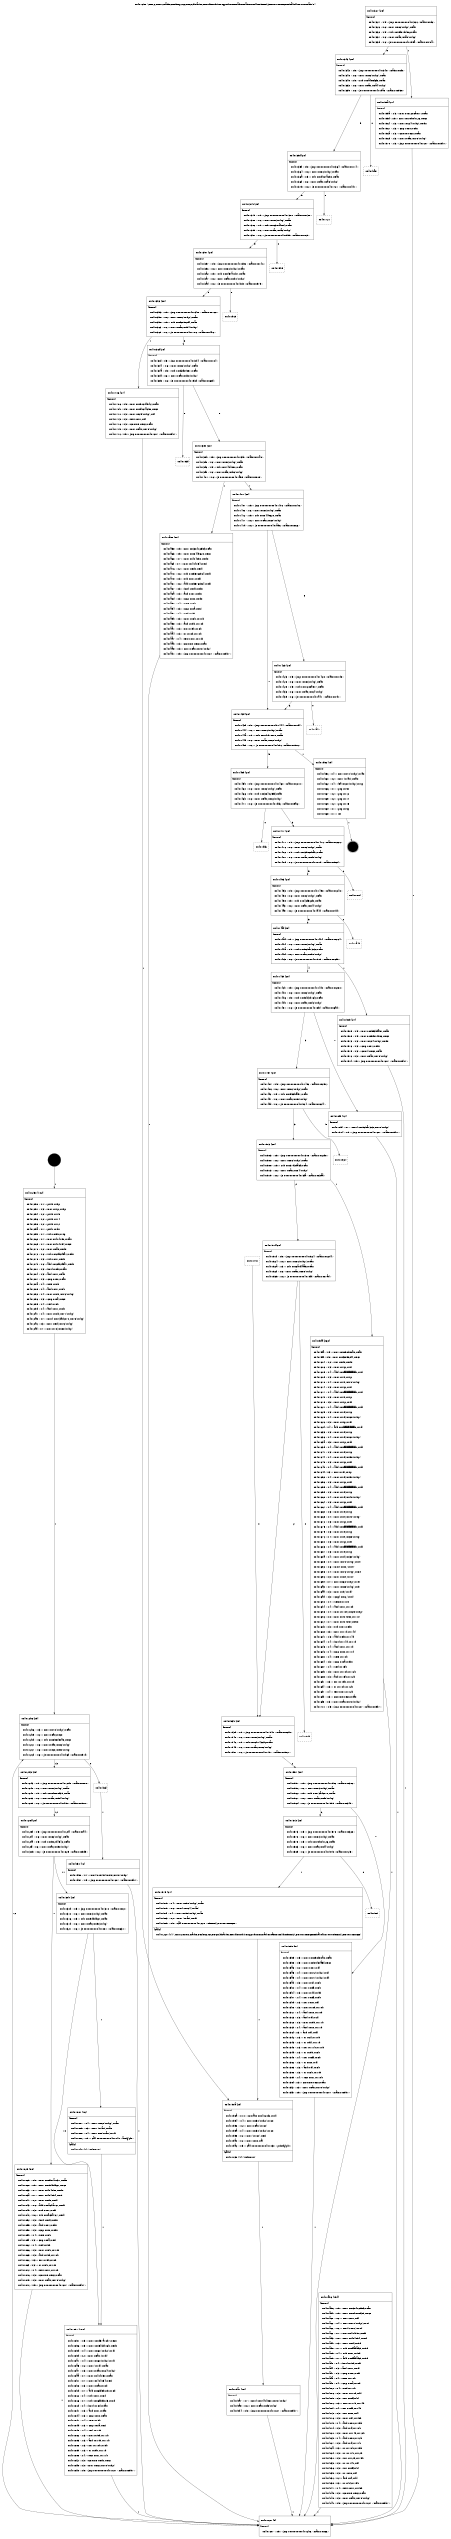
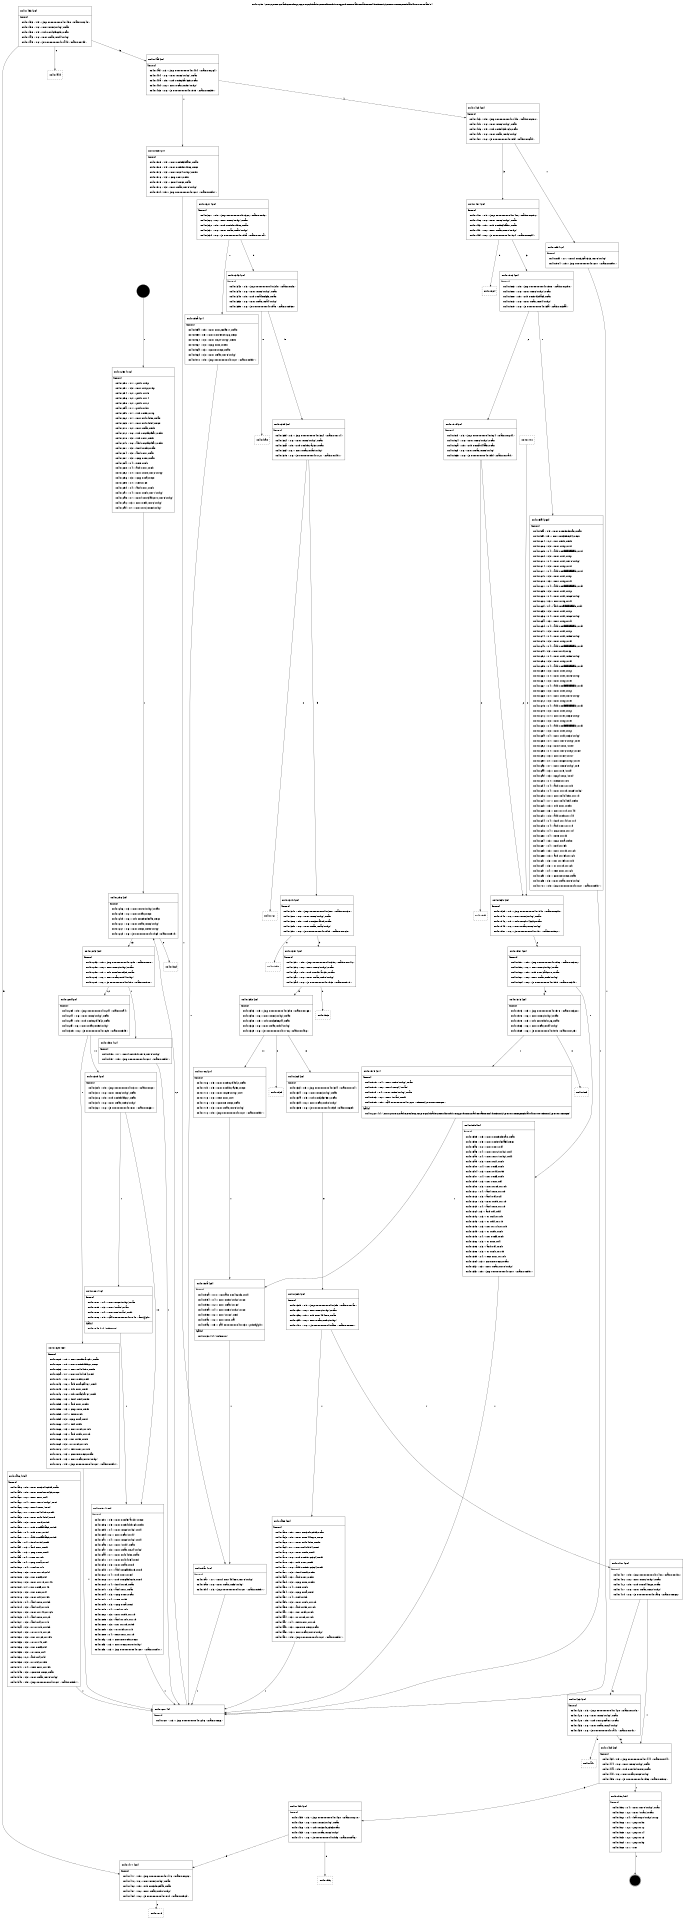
edge "0x4013b3 [28]" -> "0x401706 [27]": label " 1" -> " 11"
edge "0x4013cf [28]" -> "0x40193f": now "0x4013b3 [28]" -> "0x40193f"
edge "0x401477 [28]" -> "0x401493 [28]": reversed
edge "0x401909 [27]" -> "0x401c07 [5]": now "0x401909 [27]" -> "0x4019a7 [18]"
edge "0x401b6f" -> "0x401b50 [12]": now "0x4012d3 [28]" -> "0x401b50 [12]"
